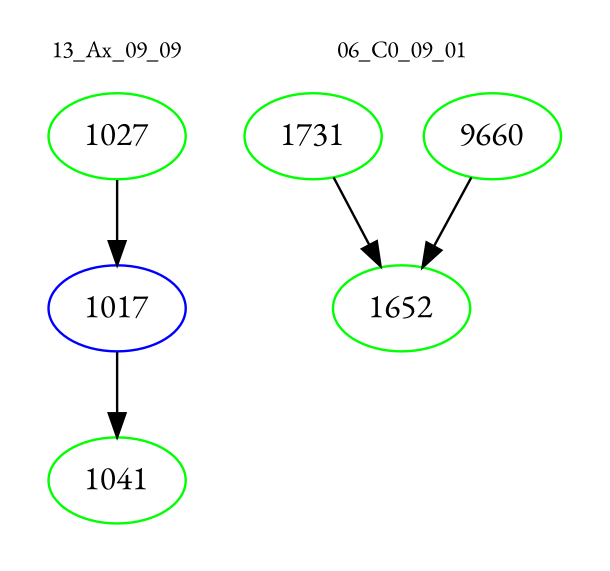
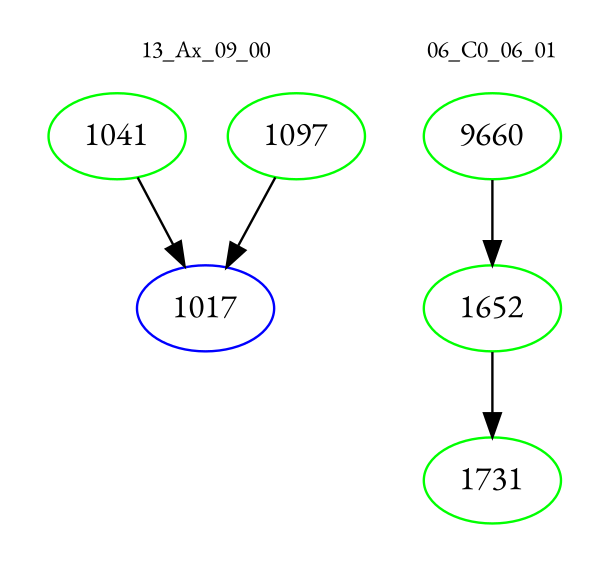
cluster "13_Ax_09_09": label "13_Ax_09_09" -> "13_Ax_09_00"
cluster "06_C0_09_01": label "06_C0_09_01" -> "06_C0_06_01"
node "1027": label "1027" -> "1097"
edge "1731" -> "1652": reversed
edge "1017" -> "1041": reversed
